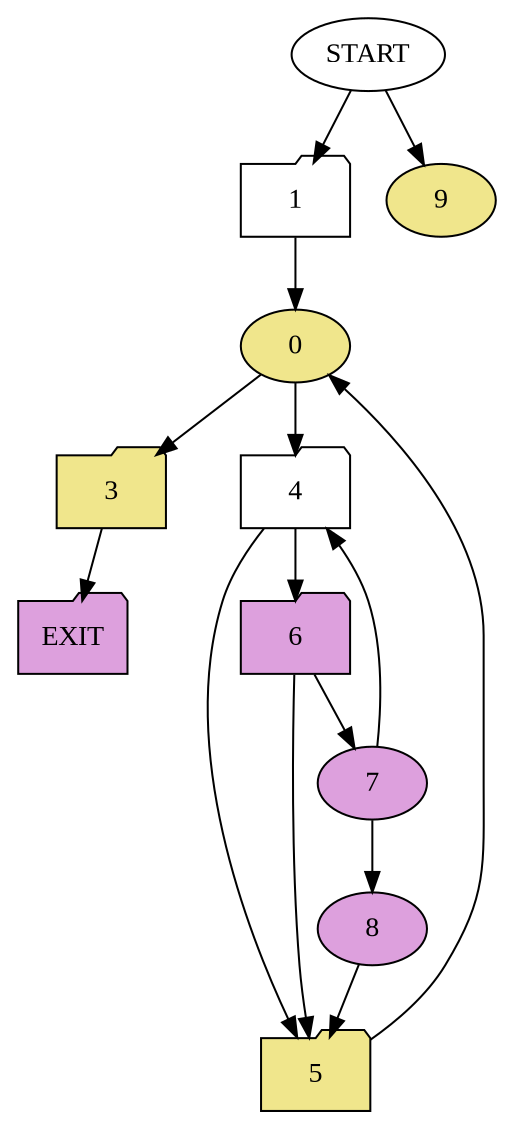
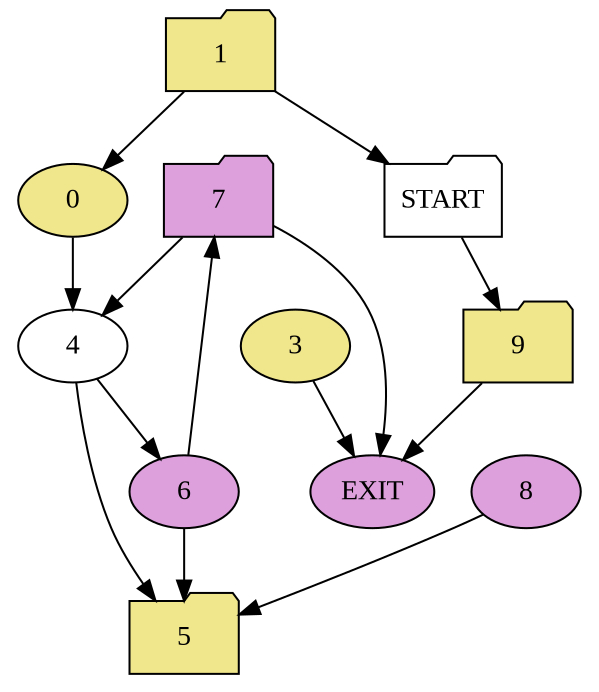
node "START": shape ellipse -> folder
edge "START" -> "1": reversed
node "1": fillcolor white -> khaki
node "9": shape ellipse -> folder
edge "0" -> "3": removed
edge "9" -> "EXIT": added
node "3": shape folder -> ellipse
node "4": shape folder -> ellipse
node "EXIT": shape folder -> ellipse
node "6": shape folder -> ellipse
edge "5" -> "0": removed
node "7": shape ellipse -> folder
edge "7" -> "8": now "7" -> "EXIT"
